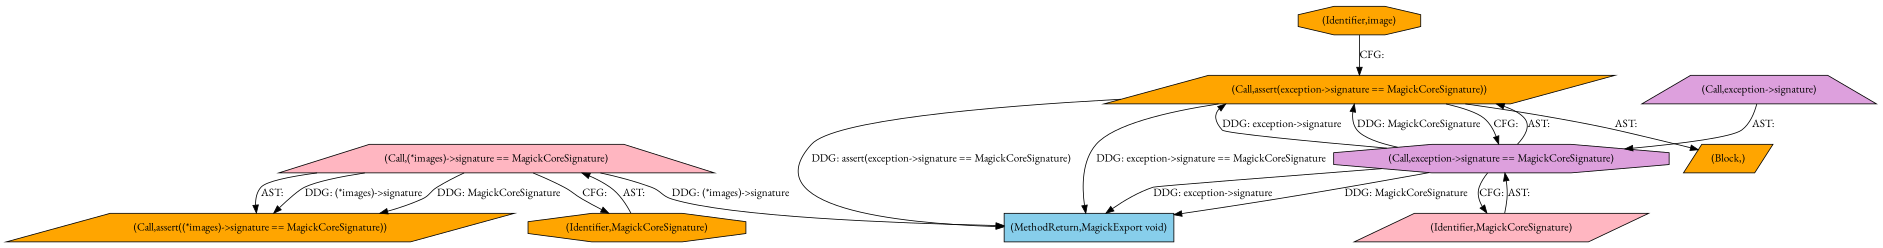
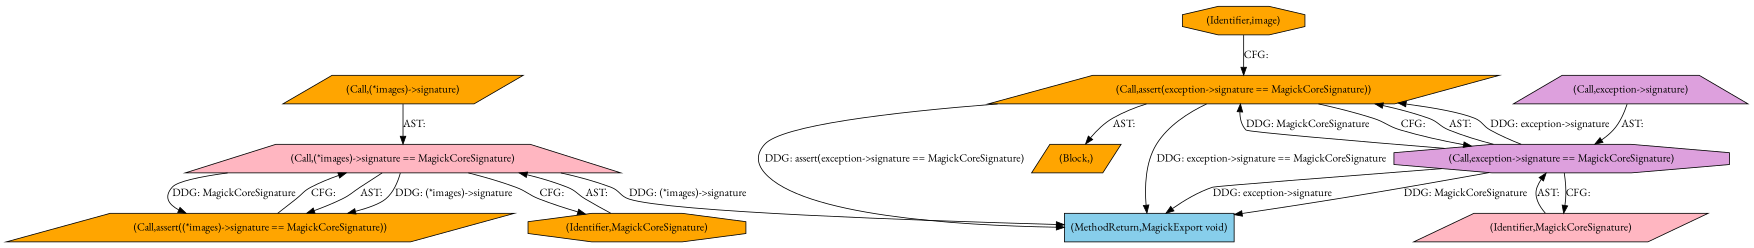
node "(Call,(*images)->signature)": added
edge "(Call,assert((*images)->signature == MagickCoreSignature))" -> "(Call,(*images)->signature == MagickCoreSignature)": added, label "CFG:"
